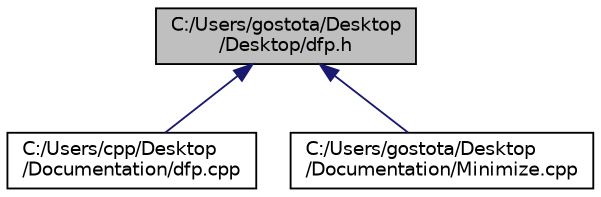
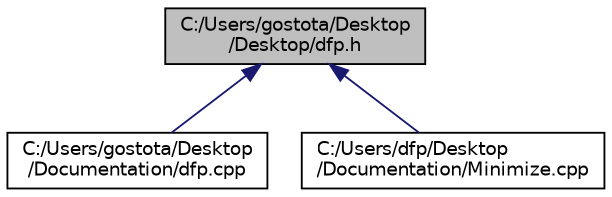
node "C:/Users/cpp/Desktop /Documentation/dfp.cpp": label "C:/Users/cpp/Desktop /Documentation/dfp.cpp" -> "C:/Users/gostota/Desktop /Documentation/dfp.cpp"
node "C:/Users/gostota/Desktop /Documentation/Minimize.cpp": label "C:/Users/gostota/Desktop /Documentation/Minimize.cpp" -> "C:/Users/dfp/Desktop /Documentation/Minimize.cpp"
